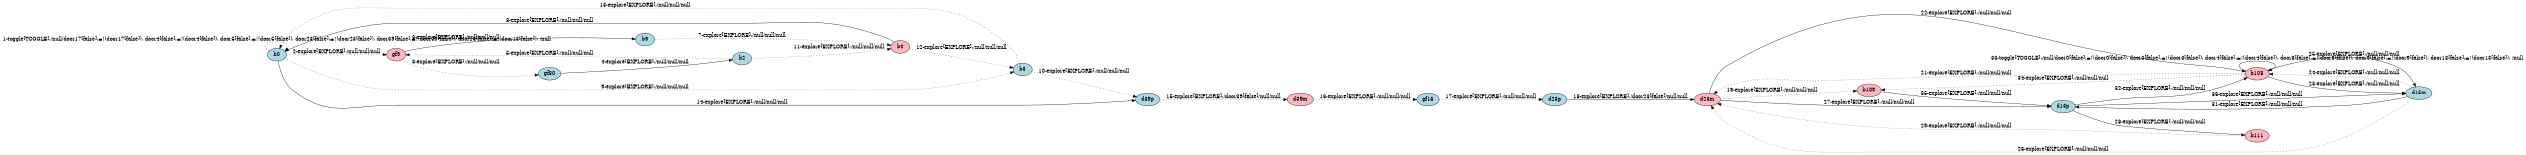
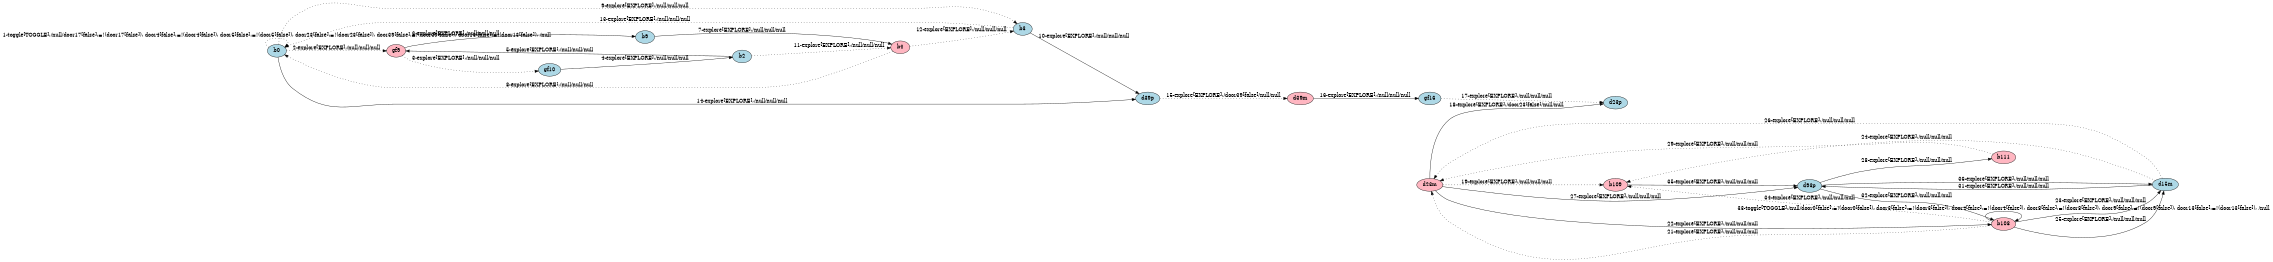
edge "b4" -> "b0": style solid -> dotted
edge "b9" -> "b4": style dotted -> solid
edge "b2" -> "gf9": style dotted -> solid
node "gf80": label "gf80" -> "gf10"
edge "d15m" -> "b108": now "d15m" -> "b109"
edge "b3" -> "d39p": style dotted -> solid
edge "d39m" -> "gf16": style dotted -> solid
edge "d23p" -> "d23m": reversed
node "d13p": label "d13p" -> "d93p"
